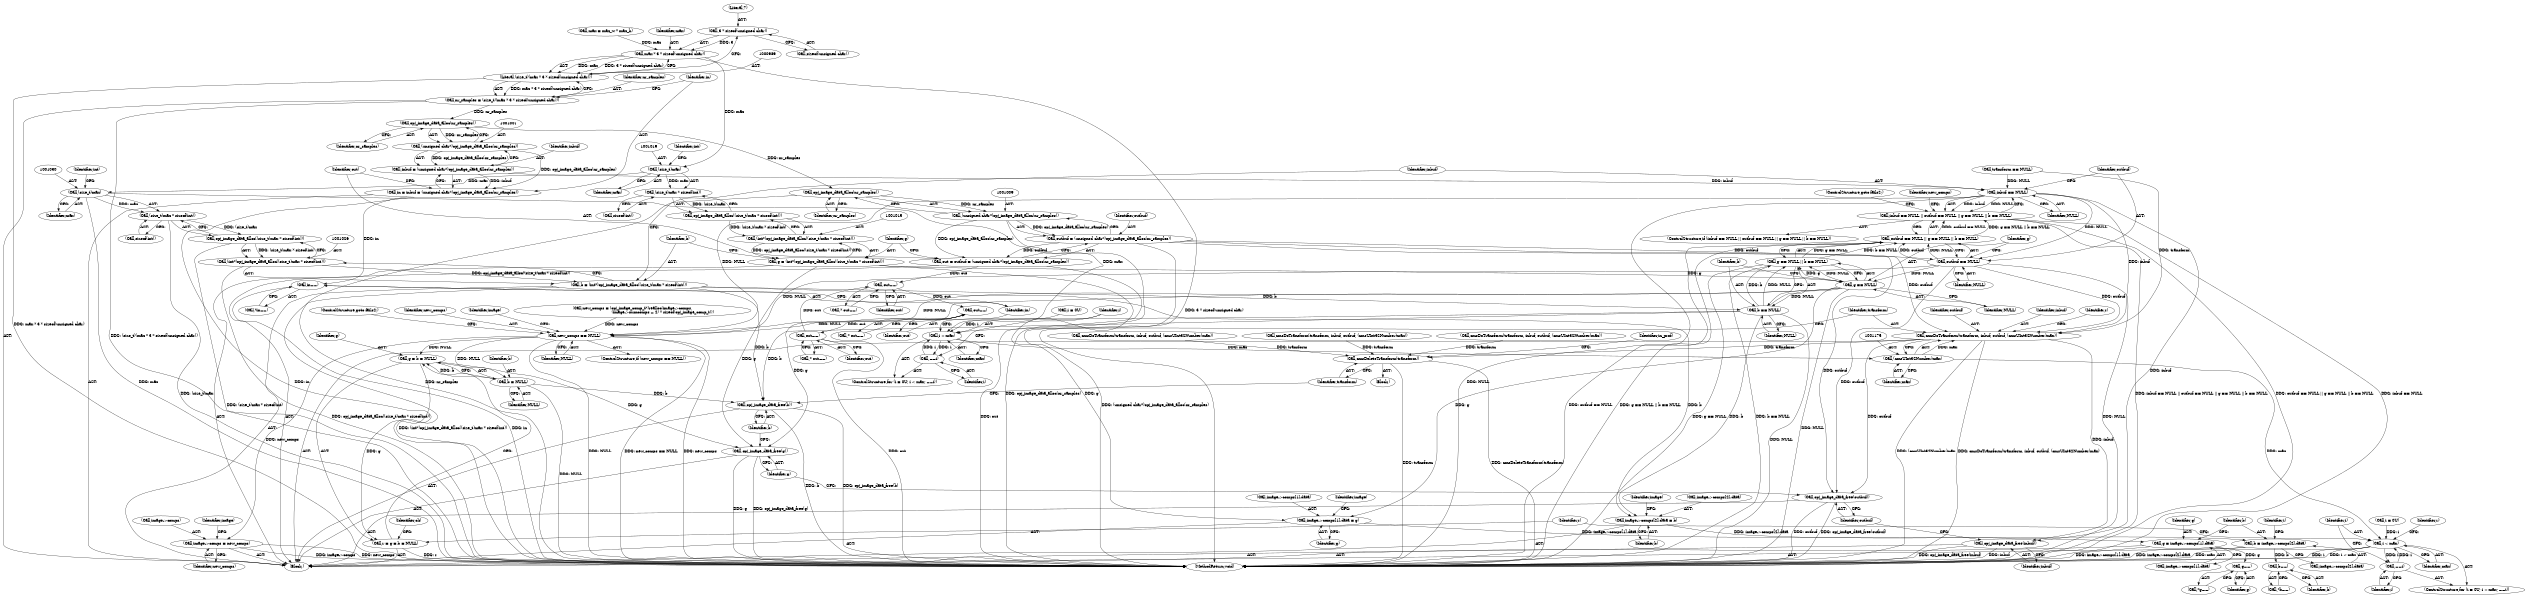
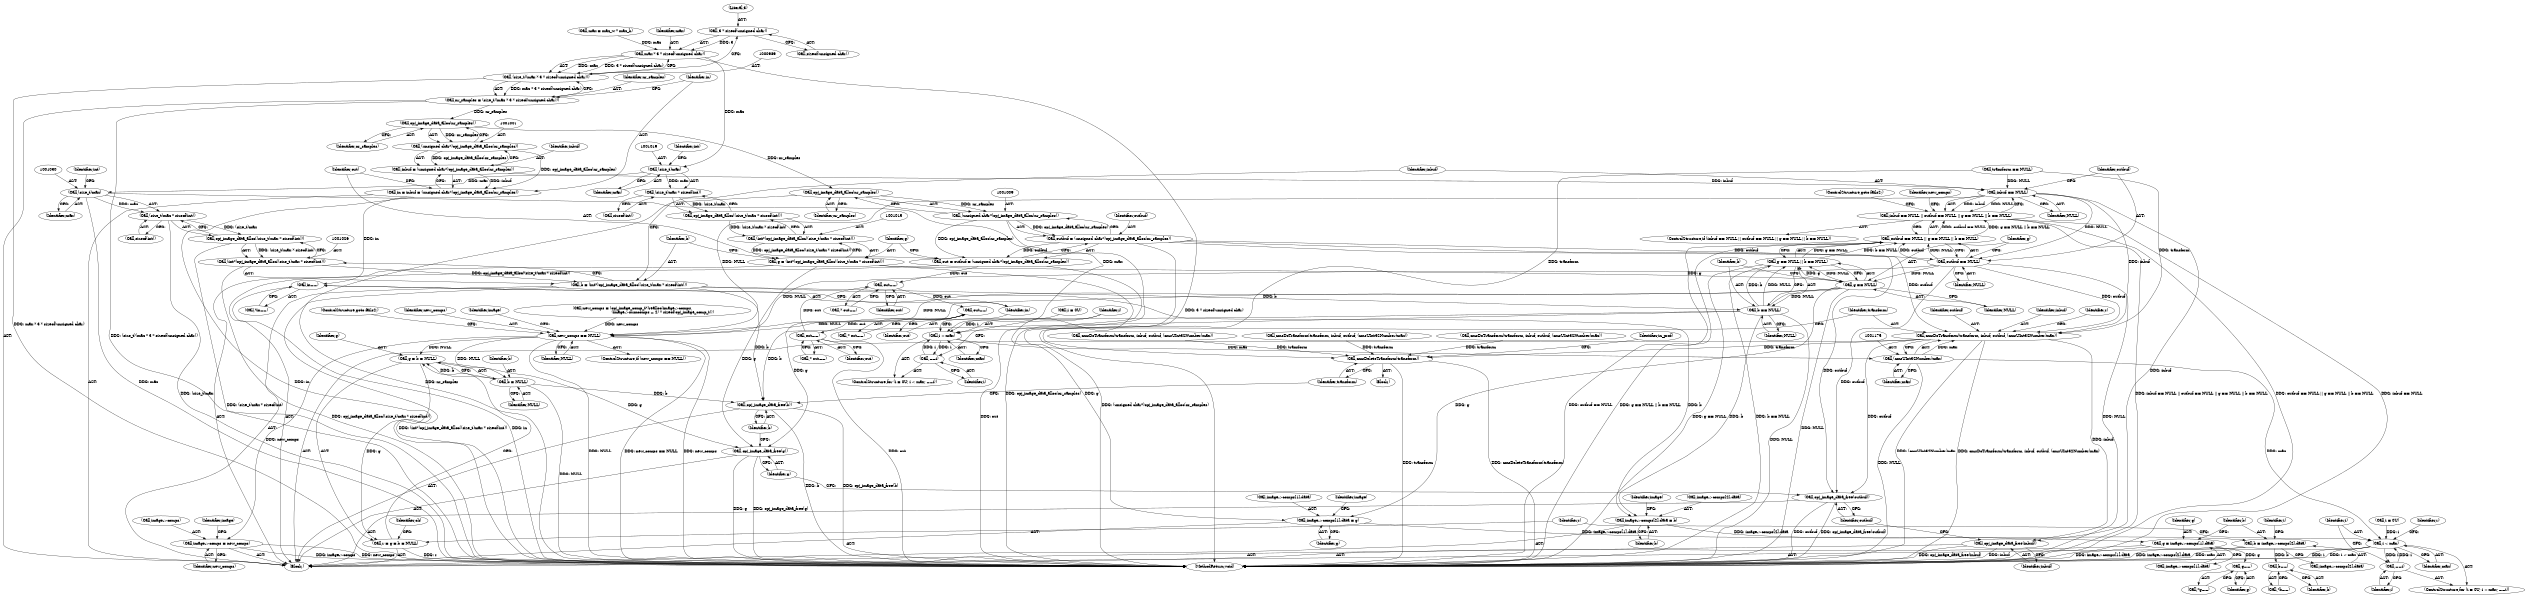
node "(Literal,7)": label "(Literal,7)" -> "(Literal,3)"
node "(Literal,(size_t)(max * 3 * sizeof(unsigned char)))": label "(Literal,(size_t)(max * 3 * sizeof(unsigned char)))" -> "(Call,(size_t)(max * 3 * sizeof(unsigned char)))"
edge "(Call,transform == NULL)" -> "(Call,cmsDeleteTransform(transform))": added, label "DDG: transform"
edge "(Call,inbuf == NULL)" -> "(MethodReturn,void)": now "(Call,(cmsUInt32Number)max)" -> "(MethodReturn,void)"
